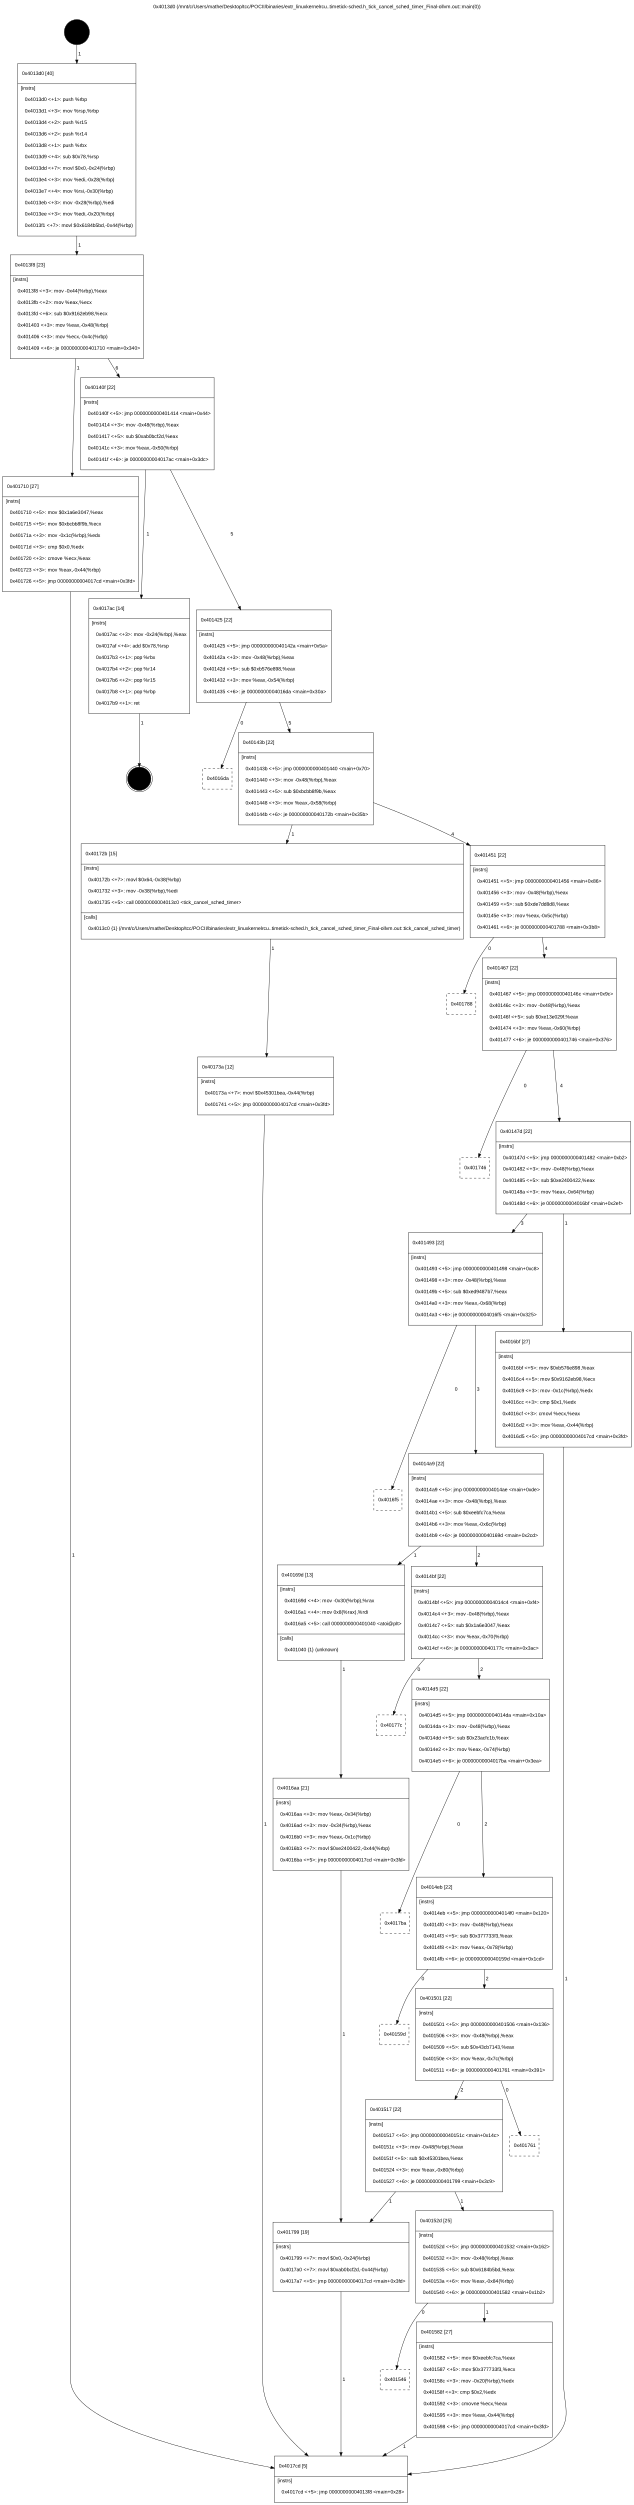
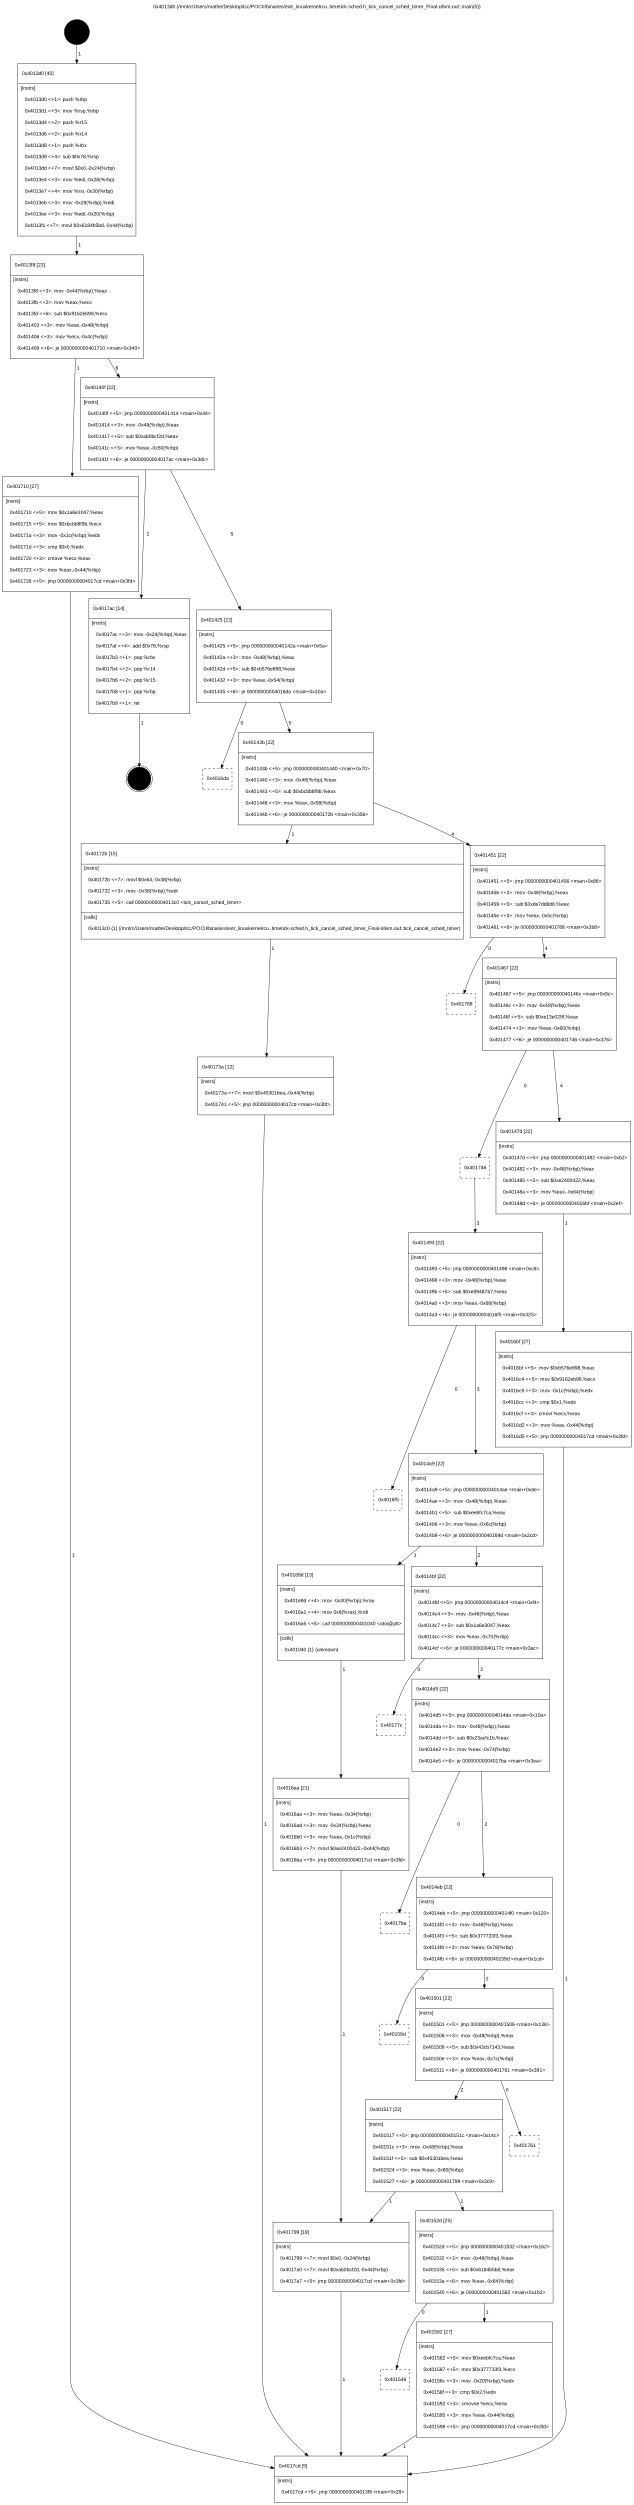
edge "0x40147d [22]" -> "0x401493 [22]": now "0x401746" -> "0x401493 [22]"
